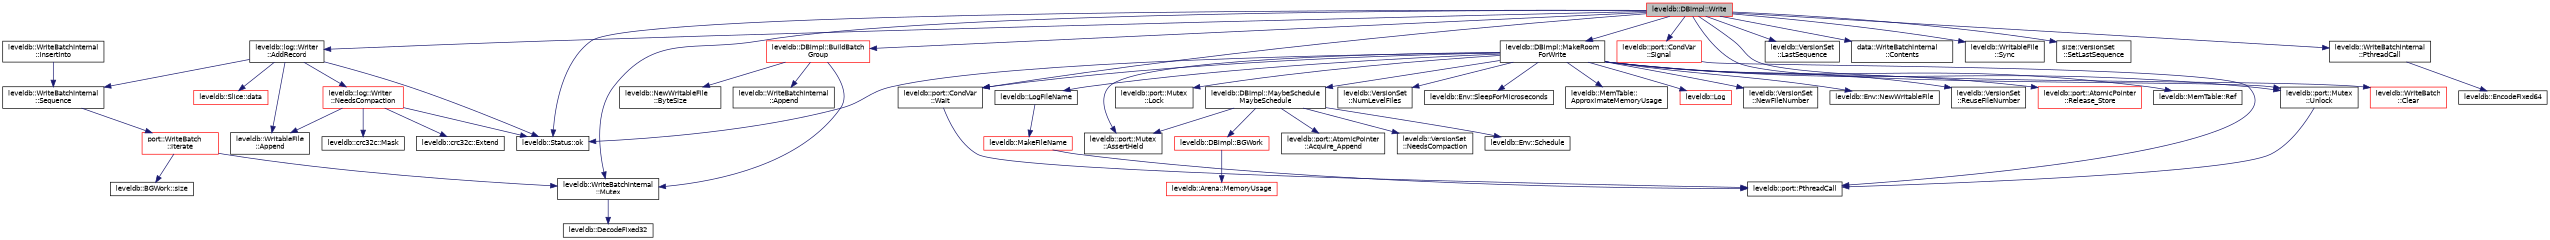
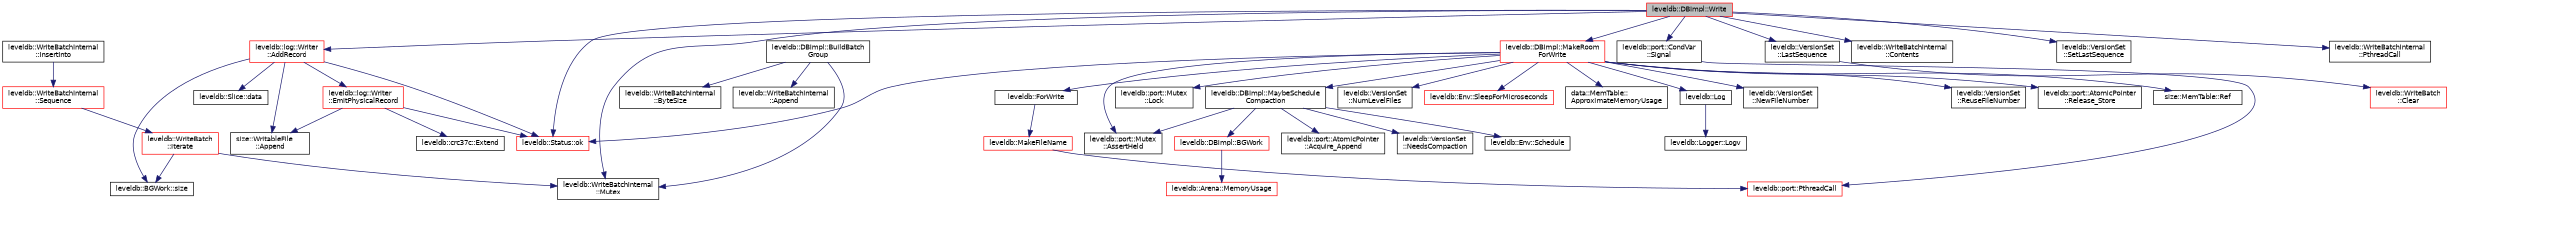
edge "leveldb::DBImpl::Write" -> "leveldb::DBImpl::BuildBatch Group": removed
node "leveldb::log::Writer ::AddRecord": color black -> red
node "leveldb::DBImpl::BuildBatch Group": color red -> black
node "leveldb::DBImpl::MakeRoom ForWrite": color black -> red
node "leveldb::port::CondVar ::Signal": color red -> black
node "data::WriteBatchInternal ::Contents": label "data::WriteBatchInternal ::Contents" -> "leveldb::WriteBatchInternal ::Contents"
node "leveldb::WritableFile ::Sync": removed
node "size::VersionSet ::SetLastSequence": label "size::VersionSet ::SetLastSequence" -> "leveldb::VersionSet ::SetLastSequence"
edge "leveldb::log::Writer ::AddRecord" -> "leveldb::WriteBatchInternal ::Sequence": now "leveldb::log::Writer ::AddRecord" -> "leveldb::BGWork::size"
edge "leveldb::DBImpl::Write" -> "leveldb::WriteBatch ::Clear": now "leveldb::VersionSet ::LastSequence" -> "leveldb::WriteBatch ::Clear"
node "leveldb::WriteBatchInternal ::Sequence": color black -> red
node "leveldb::Slice::data": color red -> black
node "leveldb::log::Writer ::NeedsCompaction": label "leveldb::log::Writer ::NeedsCompaction" -> "leveldb::log::Writer ::EmitPhysicalRecord"
node "leveldb::NewWritableFile ::ByteSize": label "leveldb::NewWritableFile ::ByteSize" -> "leveldb::WriteBatchInternal ::ByteSize"
node "leveldb::port::CondVar ::Wait": removed
node "leveldb::LogFileName": label "leveldb::LogFileName" -> "leveldb::ForWrite"
node "leveldb::DBImpl::MaybeSchedule MaybeSchedule": label "leveldb::DBImpl::MaybeSchedule MaybeSchedule" -> "leveldb::DBImpl::MaybeSchedule Compaction"
node "leveldb::Env::SleepForMicroseconds": color black -> red
node "leveldb::MemTable:: ApproximateMemoryUsage": label "leveldb::MemTable:: ApproximateMemoryUsage" -> "data::MemTable:: ApproximateMemoryUsage"
node "leveldb::Log": color red -> black
node "leveldb::Env::NewWritableFile": removed
node "leveldb::port::AtomicPointer ::Release_Store": color red -> black
node "leveldb::MemTable::Ref": label "leveldb::MemTable::Ref" -> "size::MemTable::Ref"
node "leveldb::port::Mutex ::Unlock": removed
node "leveldb::EncodeFixed64": removed
node "port::WriteBatch ::Iterate": label "port::WriteBatch ::Iterate" -> "leveldb::WriteBatch ::Iterate"
node "leveldb::WritableFile ::Append": label "leveldb::WritableFile ::Append" -> "size::WritableFile ::Append"
node "leveldb::crc32c::Mask": removed
node "leveldb::crc32c::Extend": label "leveldb::crc32c::Extend" -> "leveldb::crc37c::Extend"
node "leveldb::Status::ok": color black -> red
node "leveldb::Logger::Logv": added
node "leveldb::port::PthreadCall": color black -> red
node "leveldb::DecodeFixed32": removed
